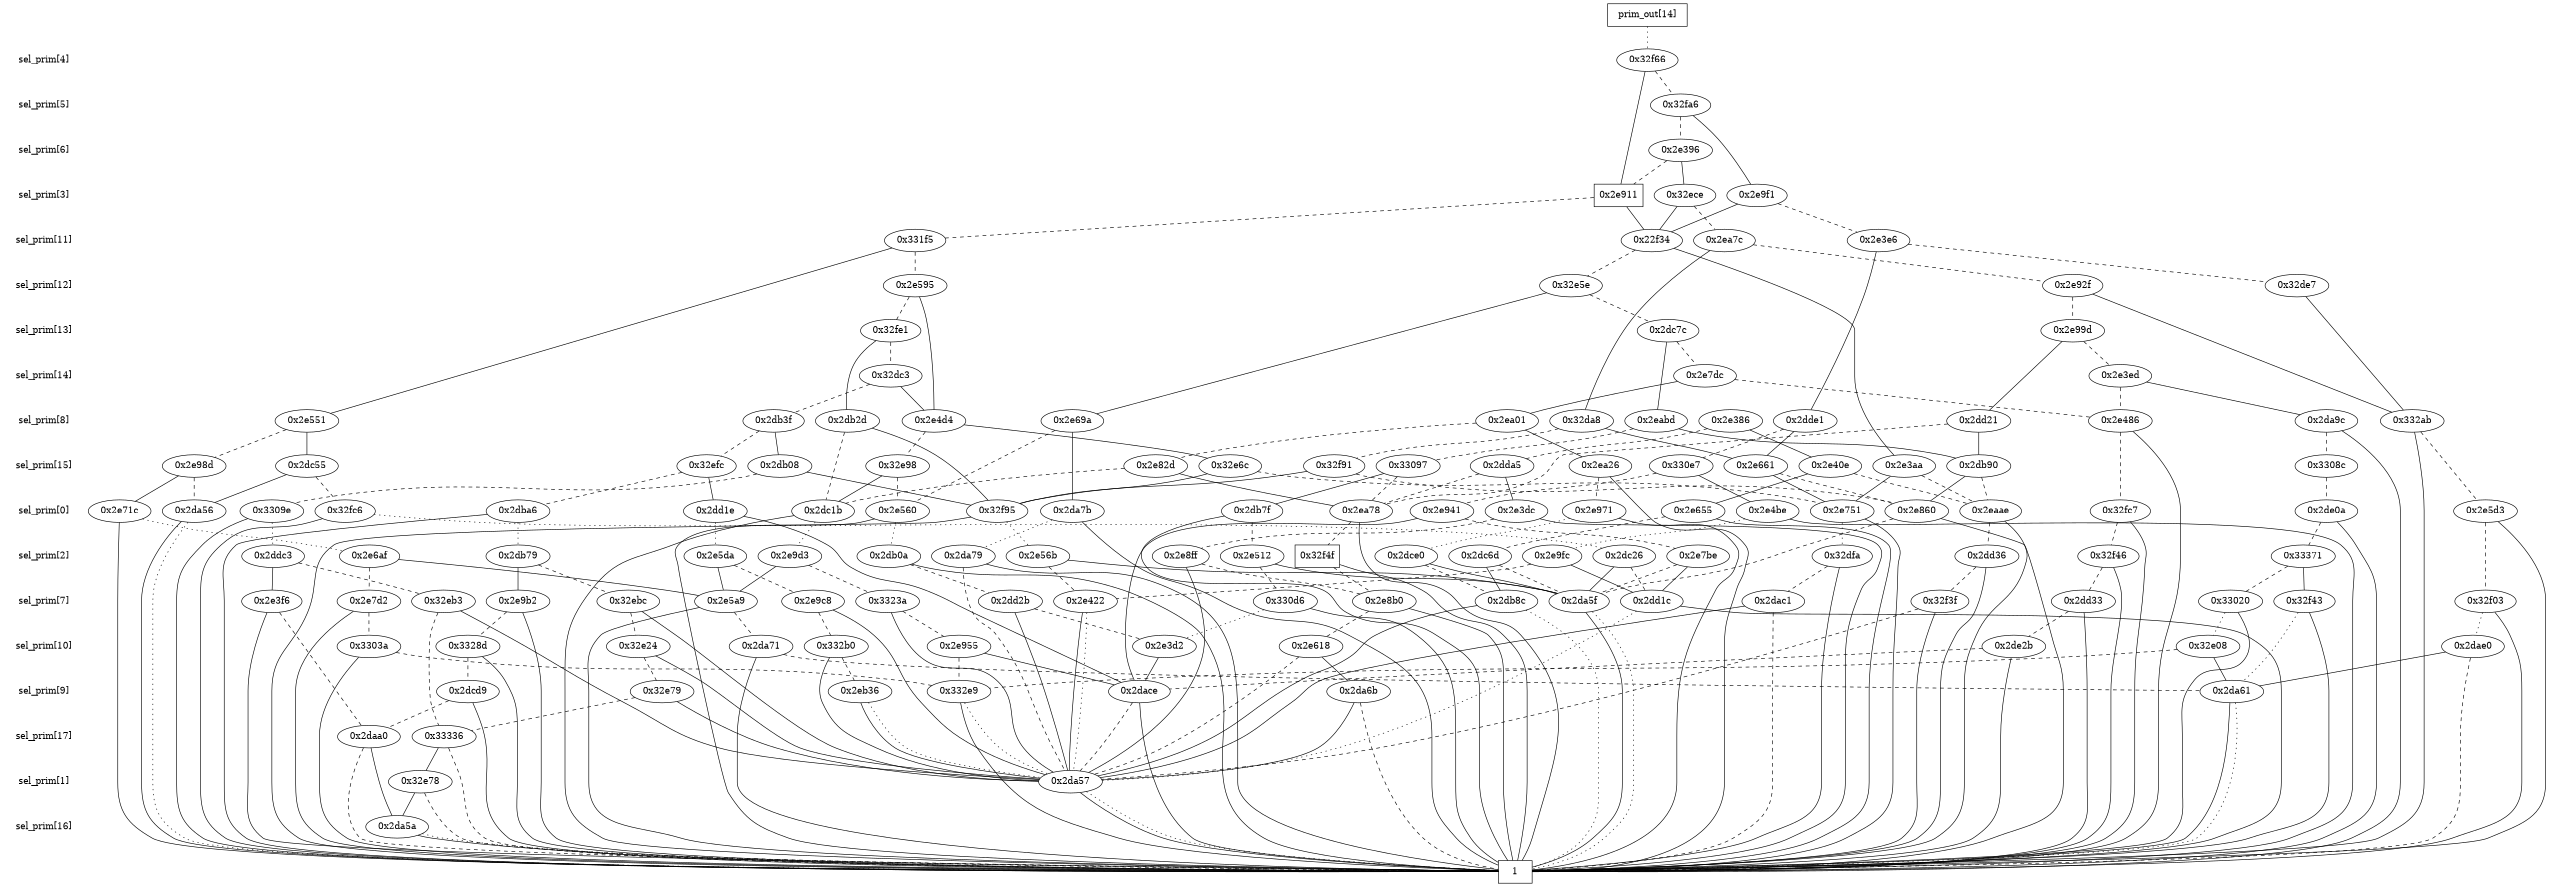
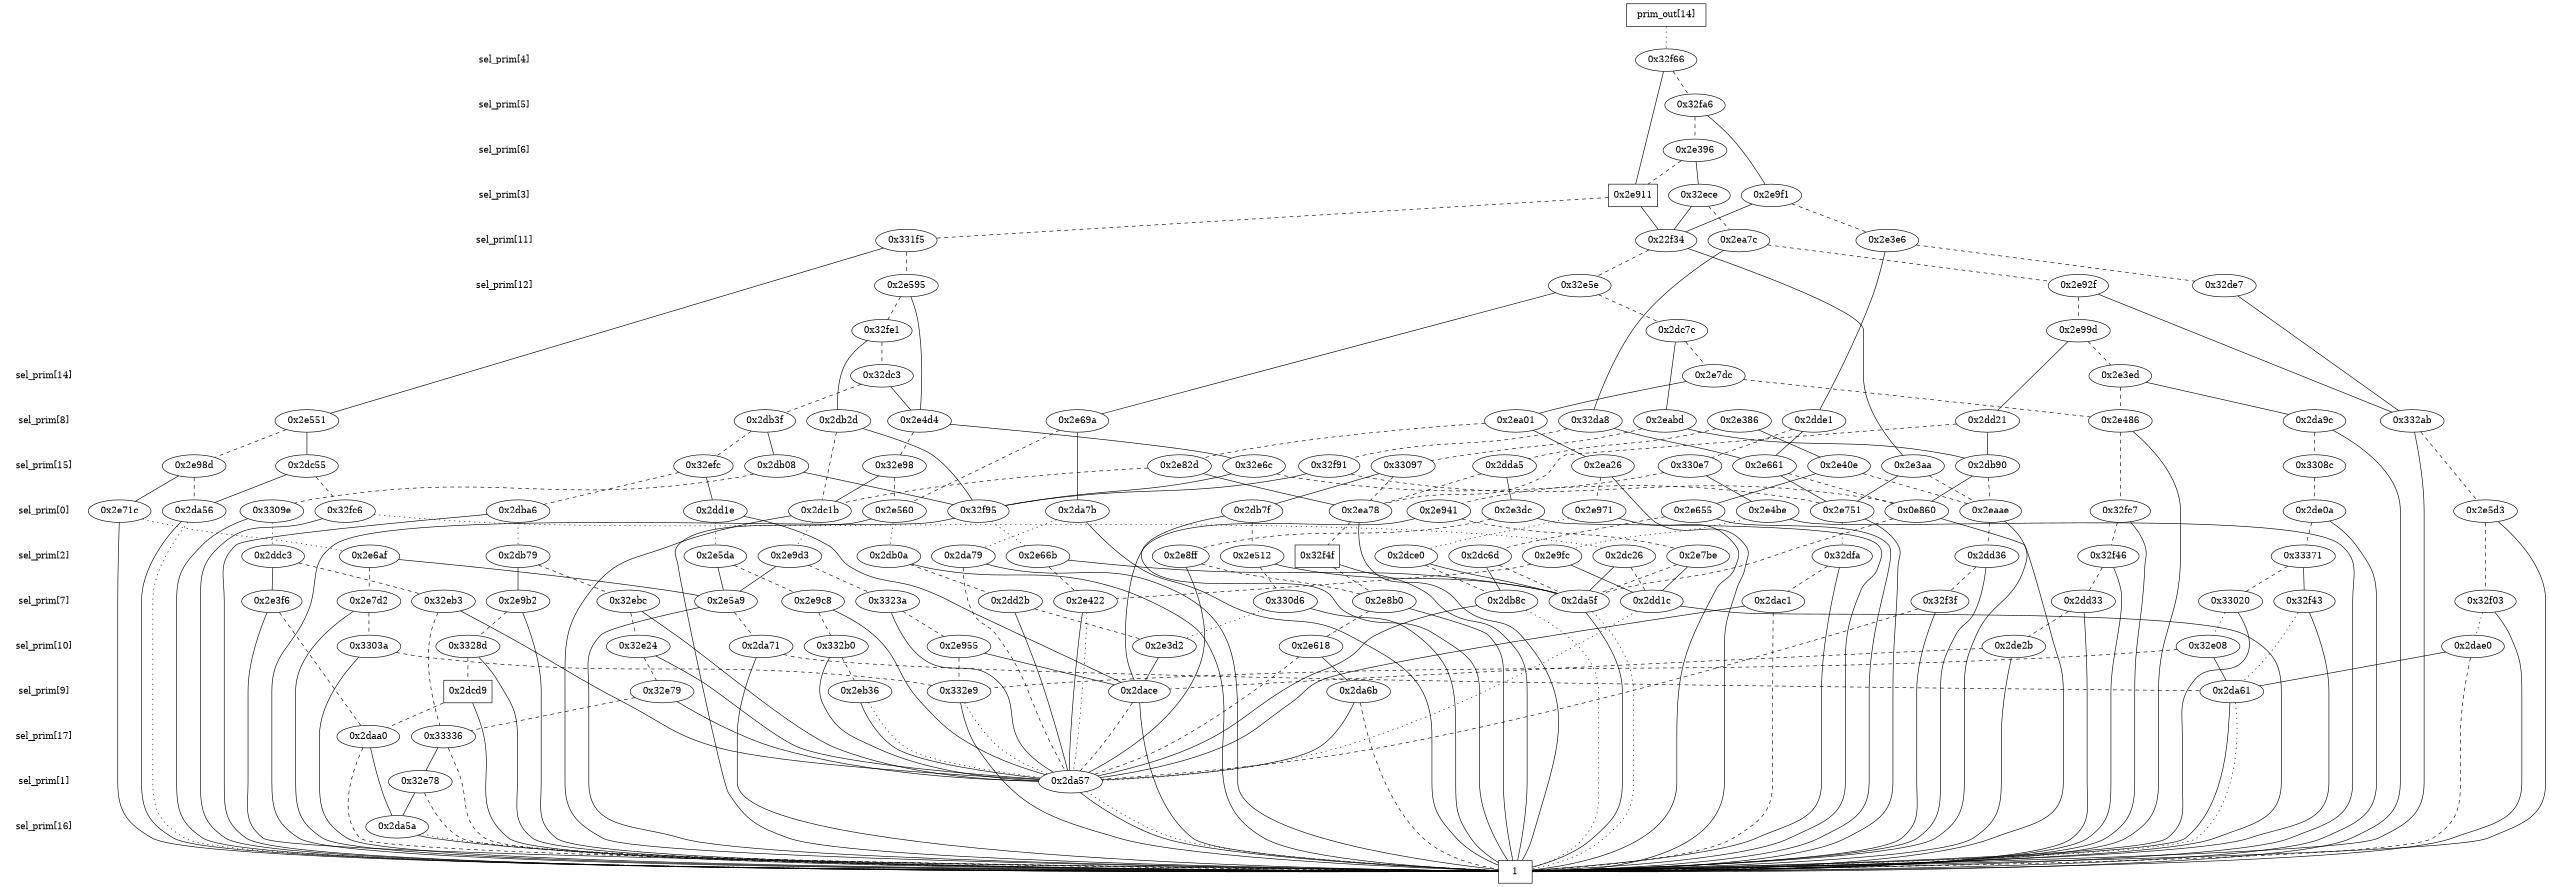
node "sel_prim[13]": removed
node "0x2e860": label "0x2e860" -> "0x0e860"
node "0x2e56b": label "0x2e56b" -> "0x2e66b"
node "0x2dcd9": shape ellipse -> box
